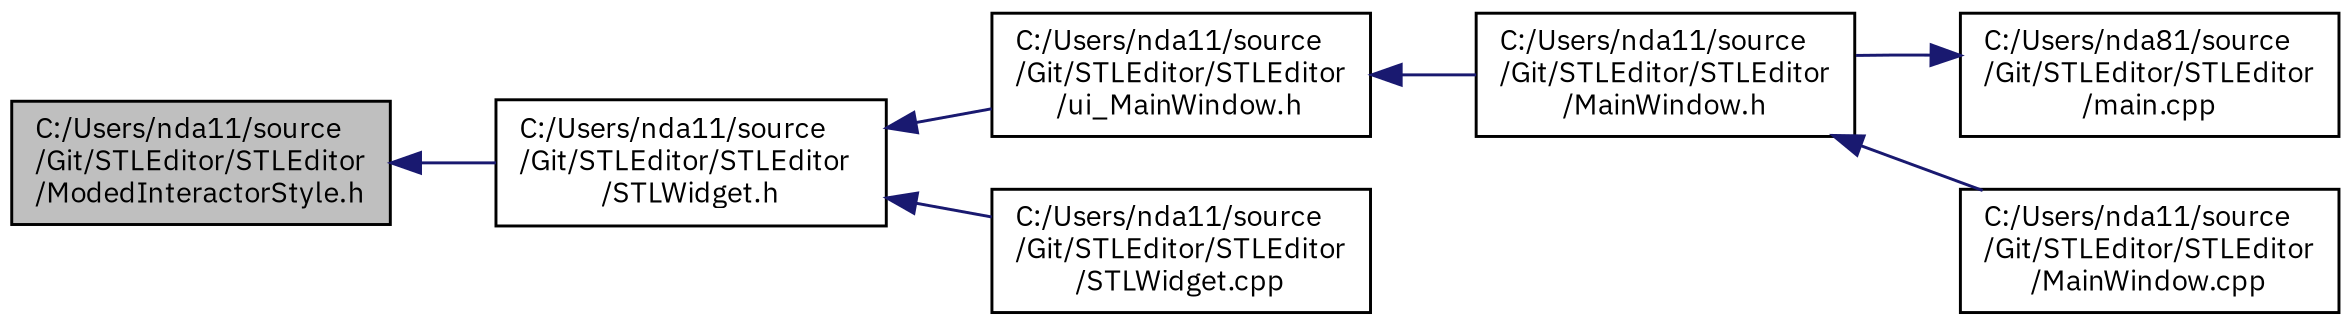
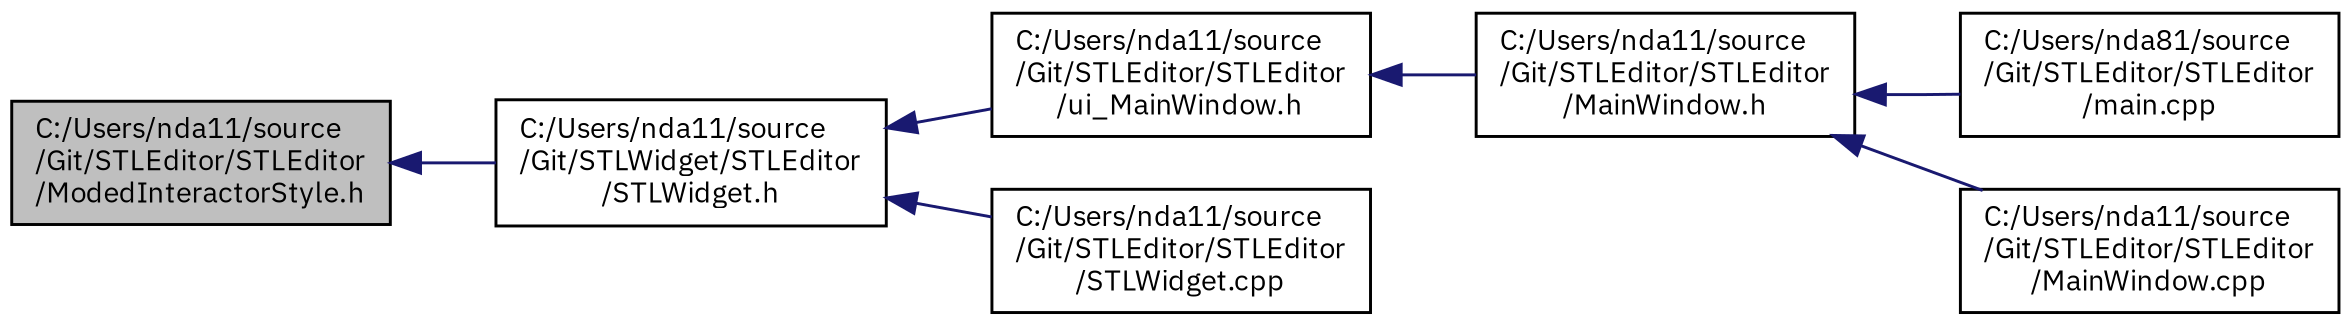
edge "C:/Users/nda11/source /Git/STLEditor/STLEditor /MainWindow.h" -> "C:/Users/nda81/source /Git/STLEditor/STLEditor /main.cpp": reversed
node "C:/Users/nda11/source /Git/STLEditor/STLEditor /STLWidget.h": label "C:/Users/nda11/source /Git/STLEditor/STLEditor /STLWidget.h" -> "C:/Users/nda11/source /Git/STLWidget/STLEditor /STLWidget.h"
